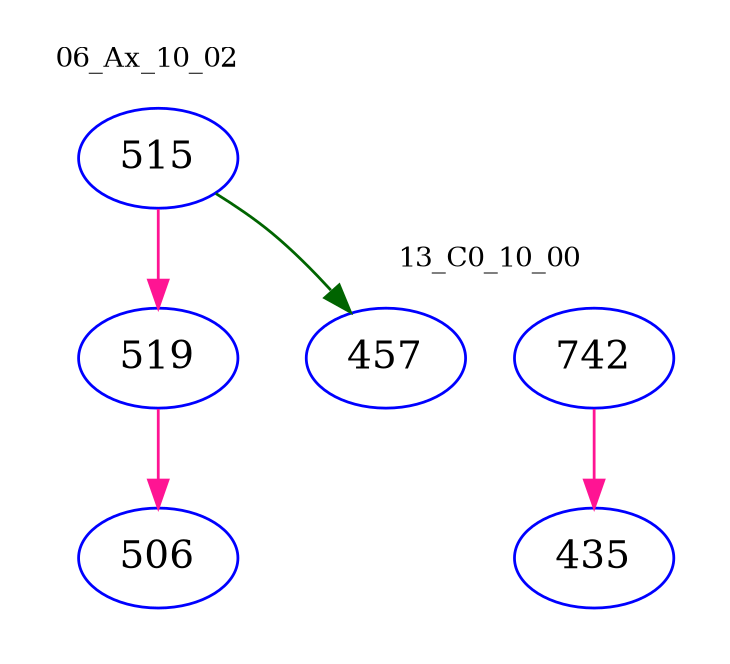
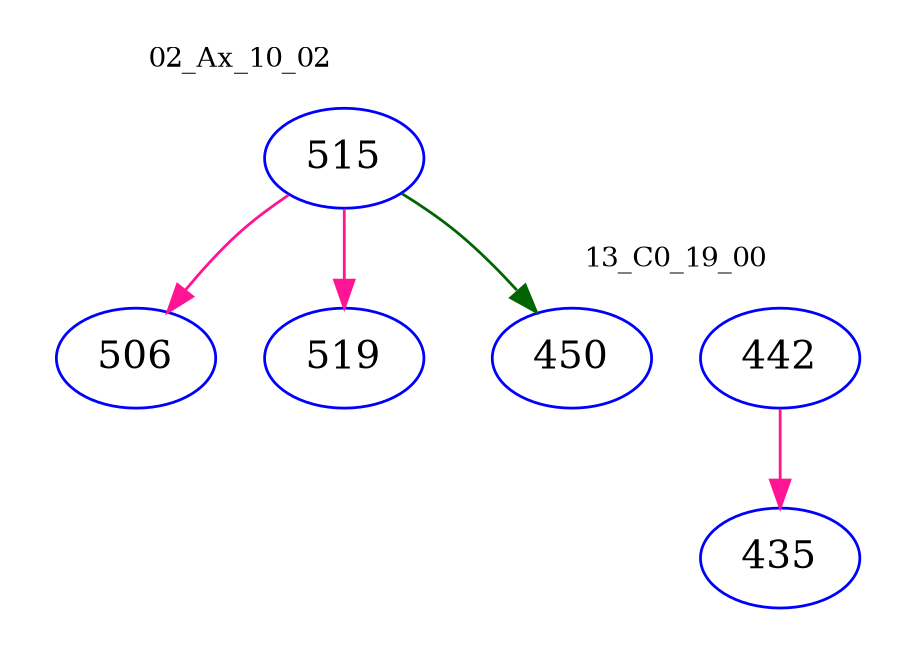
cluster "06_Ax_10_02": label "06_Ax_10_02" -> "02_Ax_10_02"
cluster "13_C0_10_00": label "13_C0_10_00" -> "13_C0_19_00"
node "457": label "457" -> "450"
node "742": label "742" -> "442"
edge "519" -> "506": now "515" -> "506"
